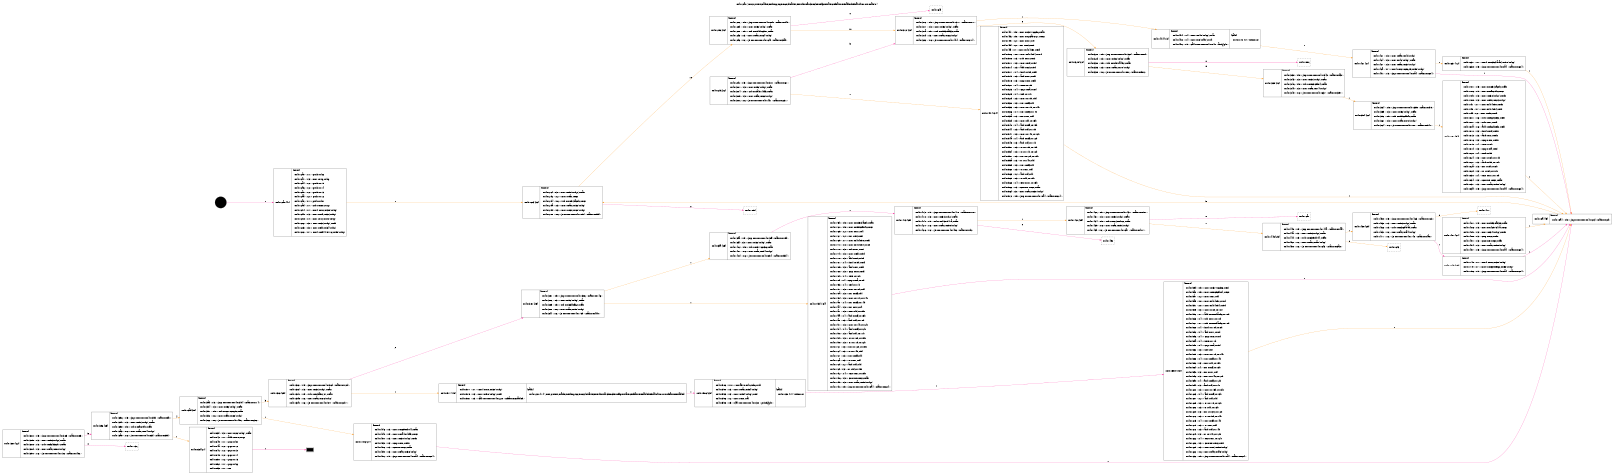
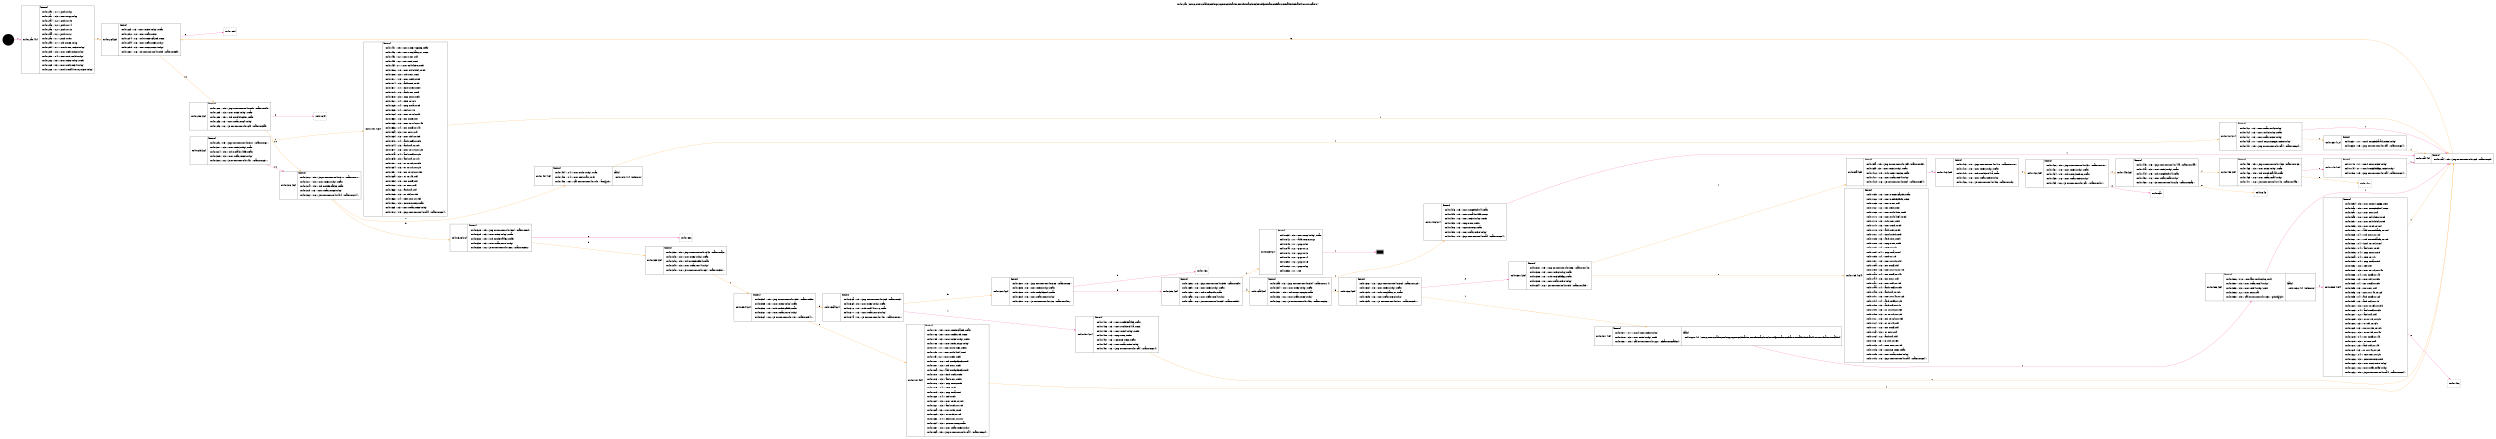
edge "0x4012fc [22]" -> "0x401312 [22]": label " 9" -> " 10"
edge "0x401413 [25]" -> "0x40149c": now "0x40159d [154]" -> "0x40149c"
edge "0x40175b [134]" -> "0x4018a4 [5]": now "0x401586 [23]" -> "0x4018a4 [5]"
node "0x40136a [22]": added
